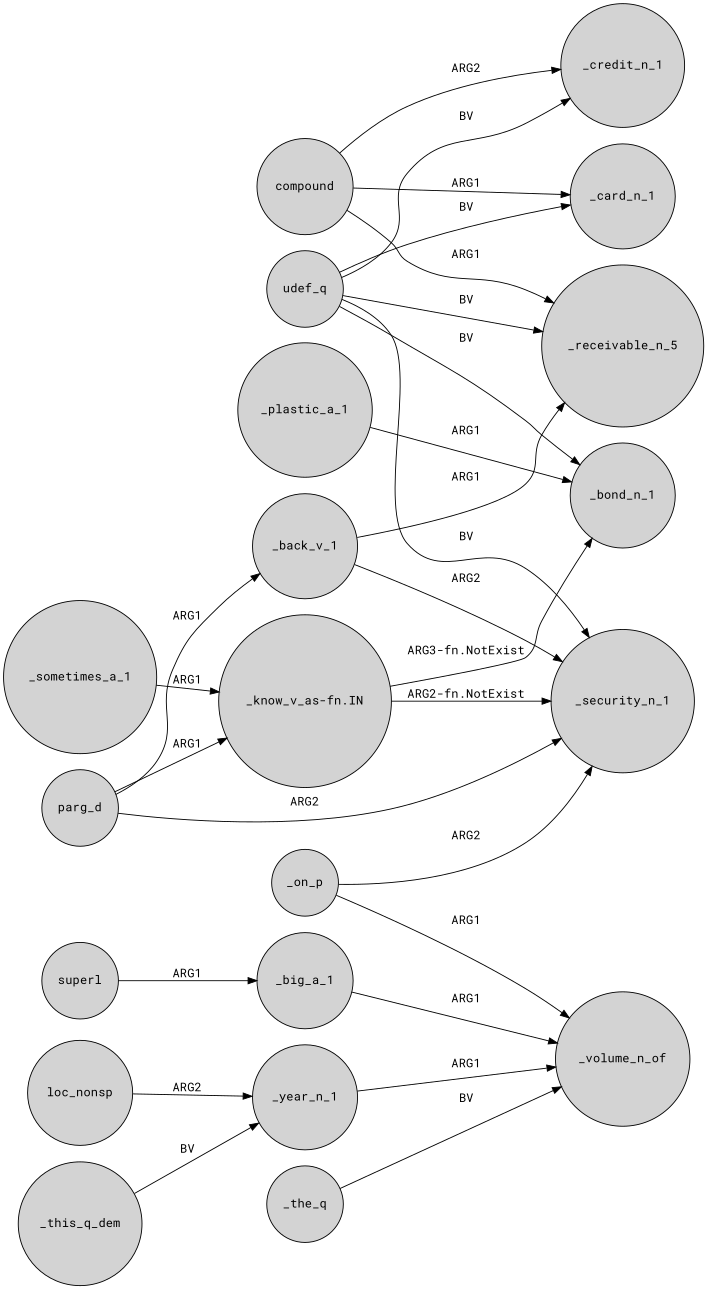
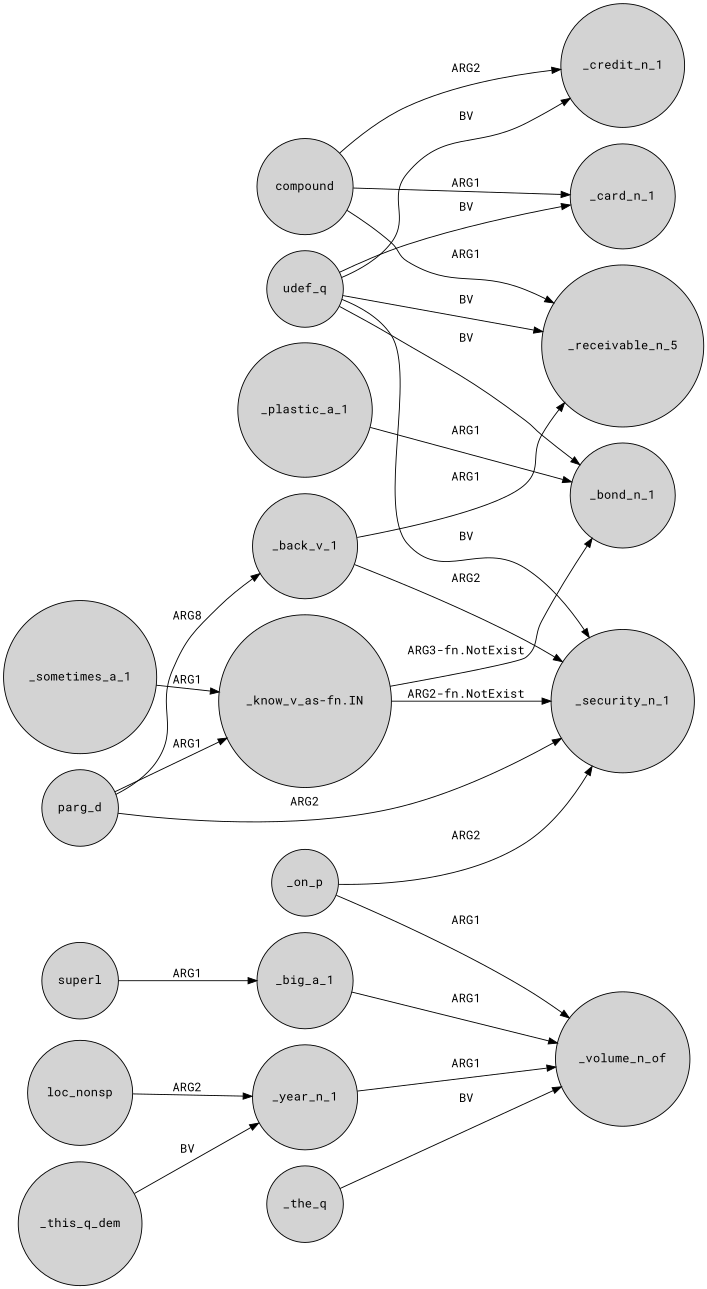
edge "parg_d" -> "_back_v_1": label "ARG1" -> "ARG8"
